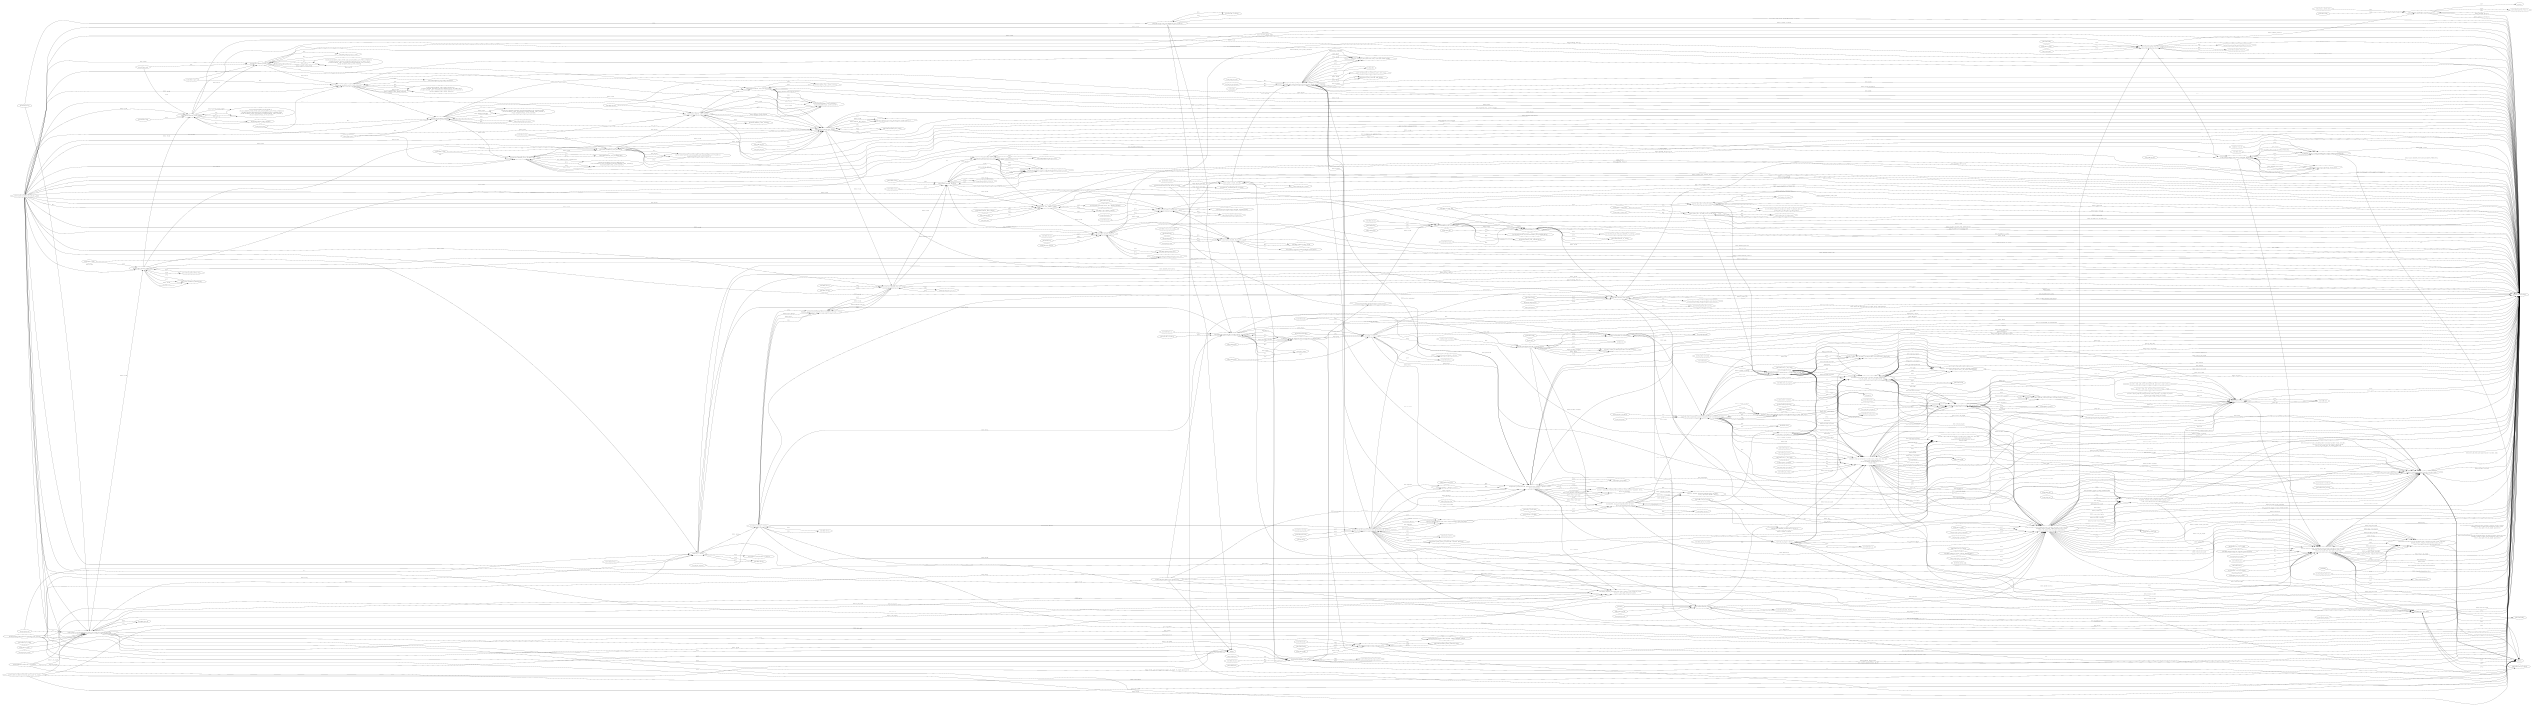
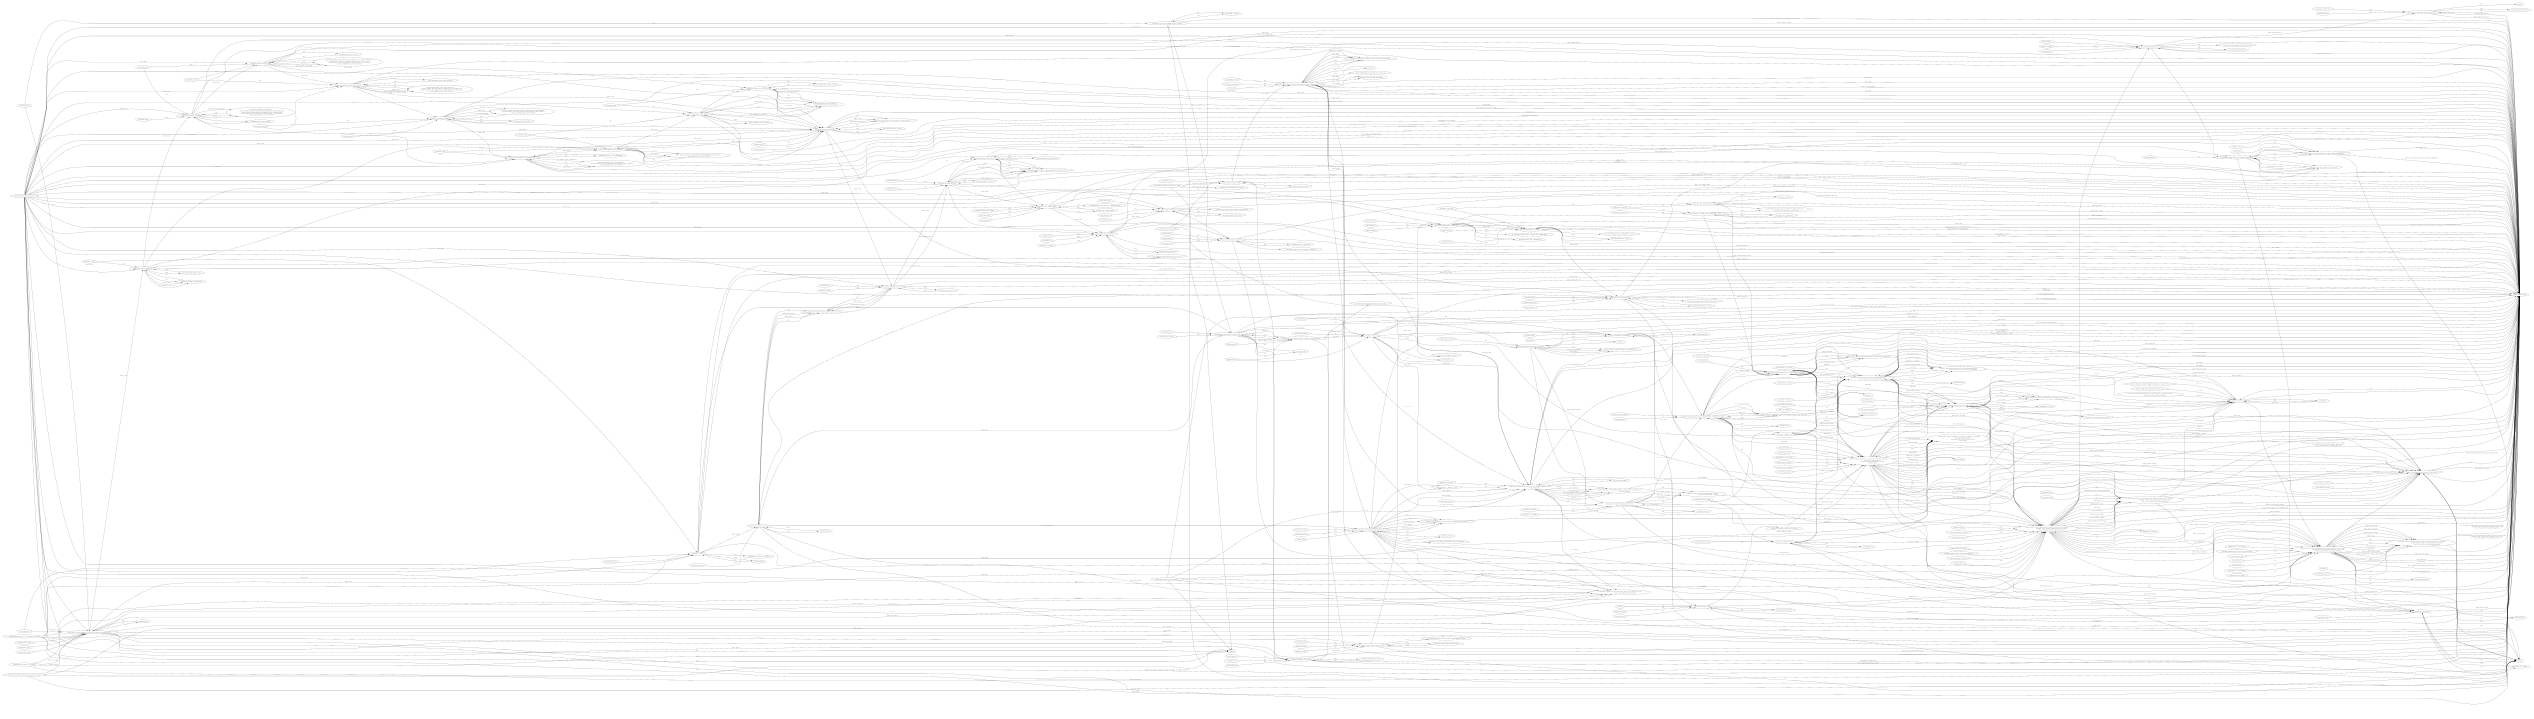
edge "(ControlStructure,if (mask & KADM5_MAX_RLIFE))" -> "(Call,mask & KADM5_PW_EXPIRATION)": now "(Call,mask & KADM5_PRINC_EXPIRE_TIME)" -> "(Call,mask & KADM5_PW_EXPIRATION)"
